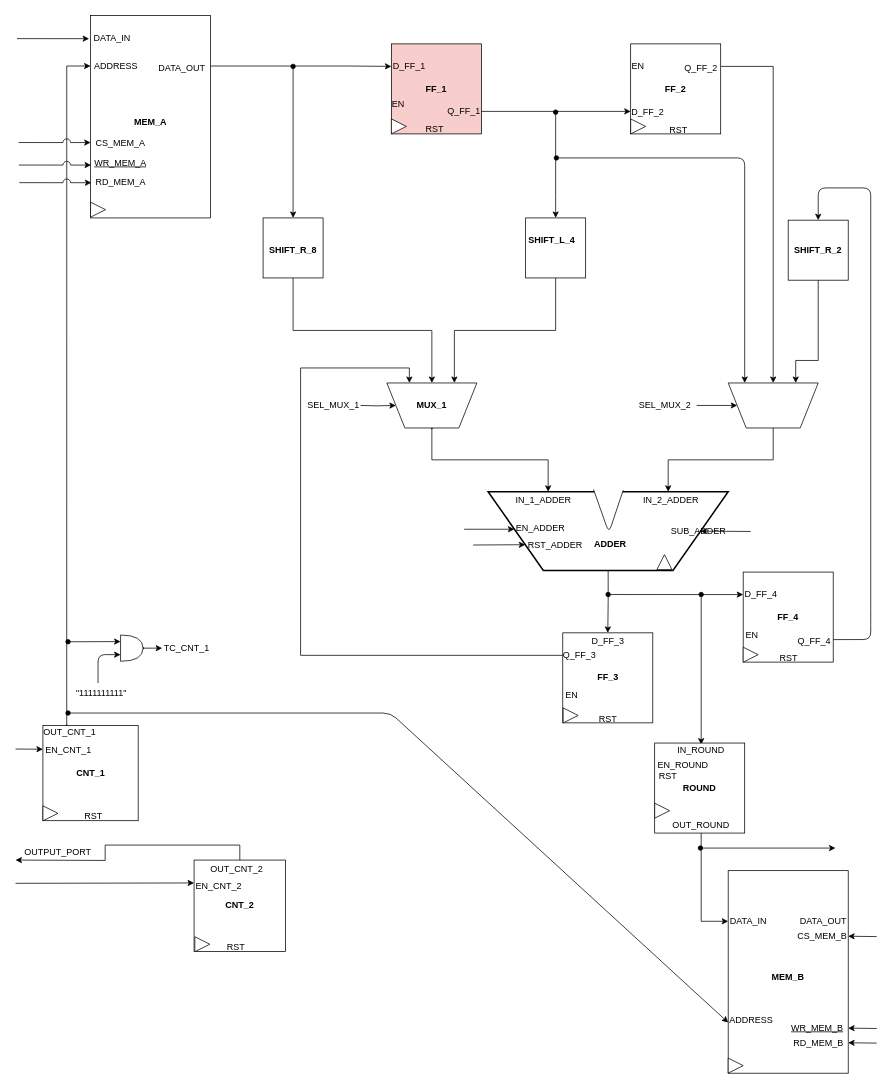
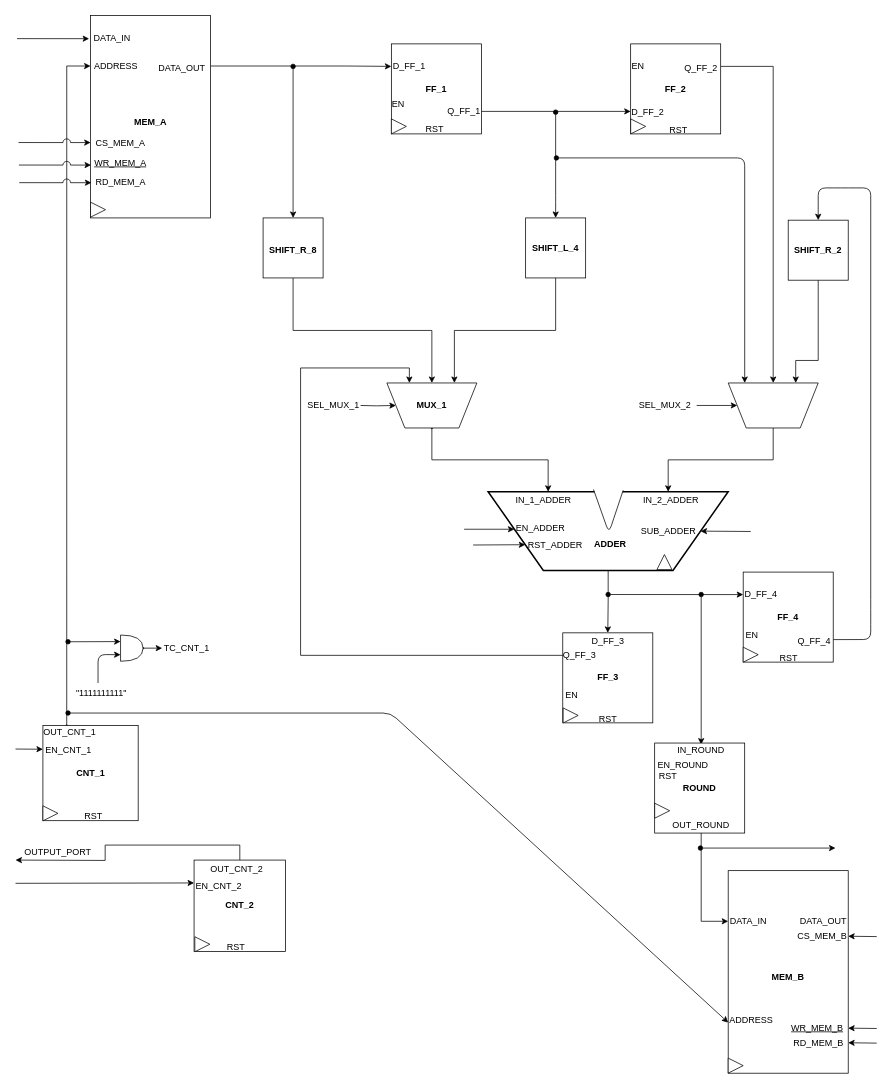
node "FF_1": fillcolor #f8cecc -> #ffffff
node "SHIFT_L_4": moved (552, 240) -> (555, 248)
node "SUB_ADDER": moved (698, 531) -> (668, 531)
